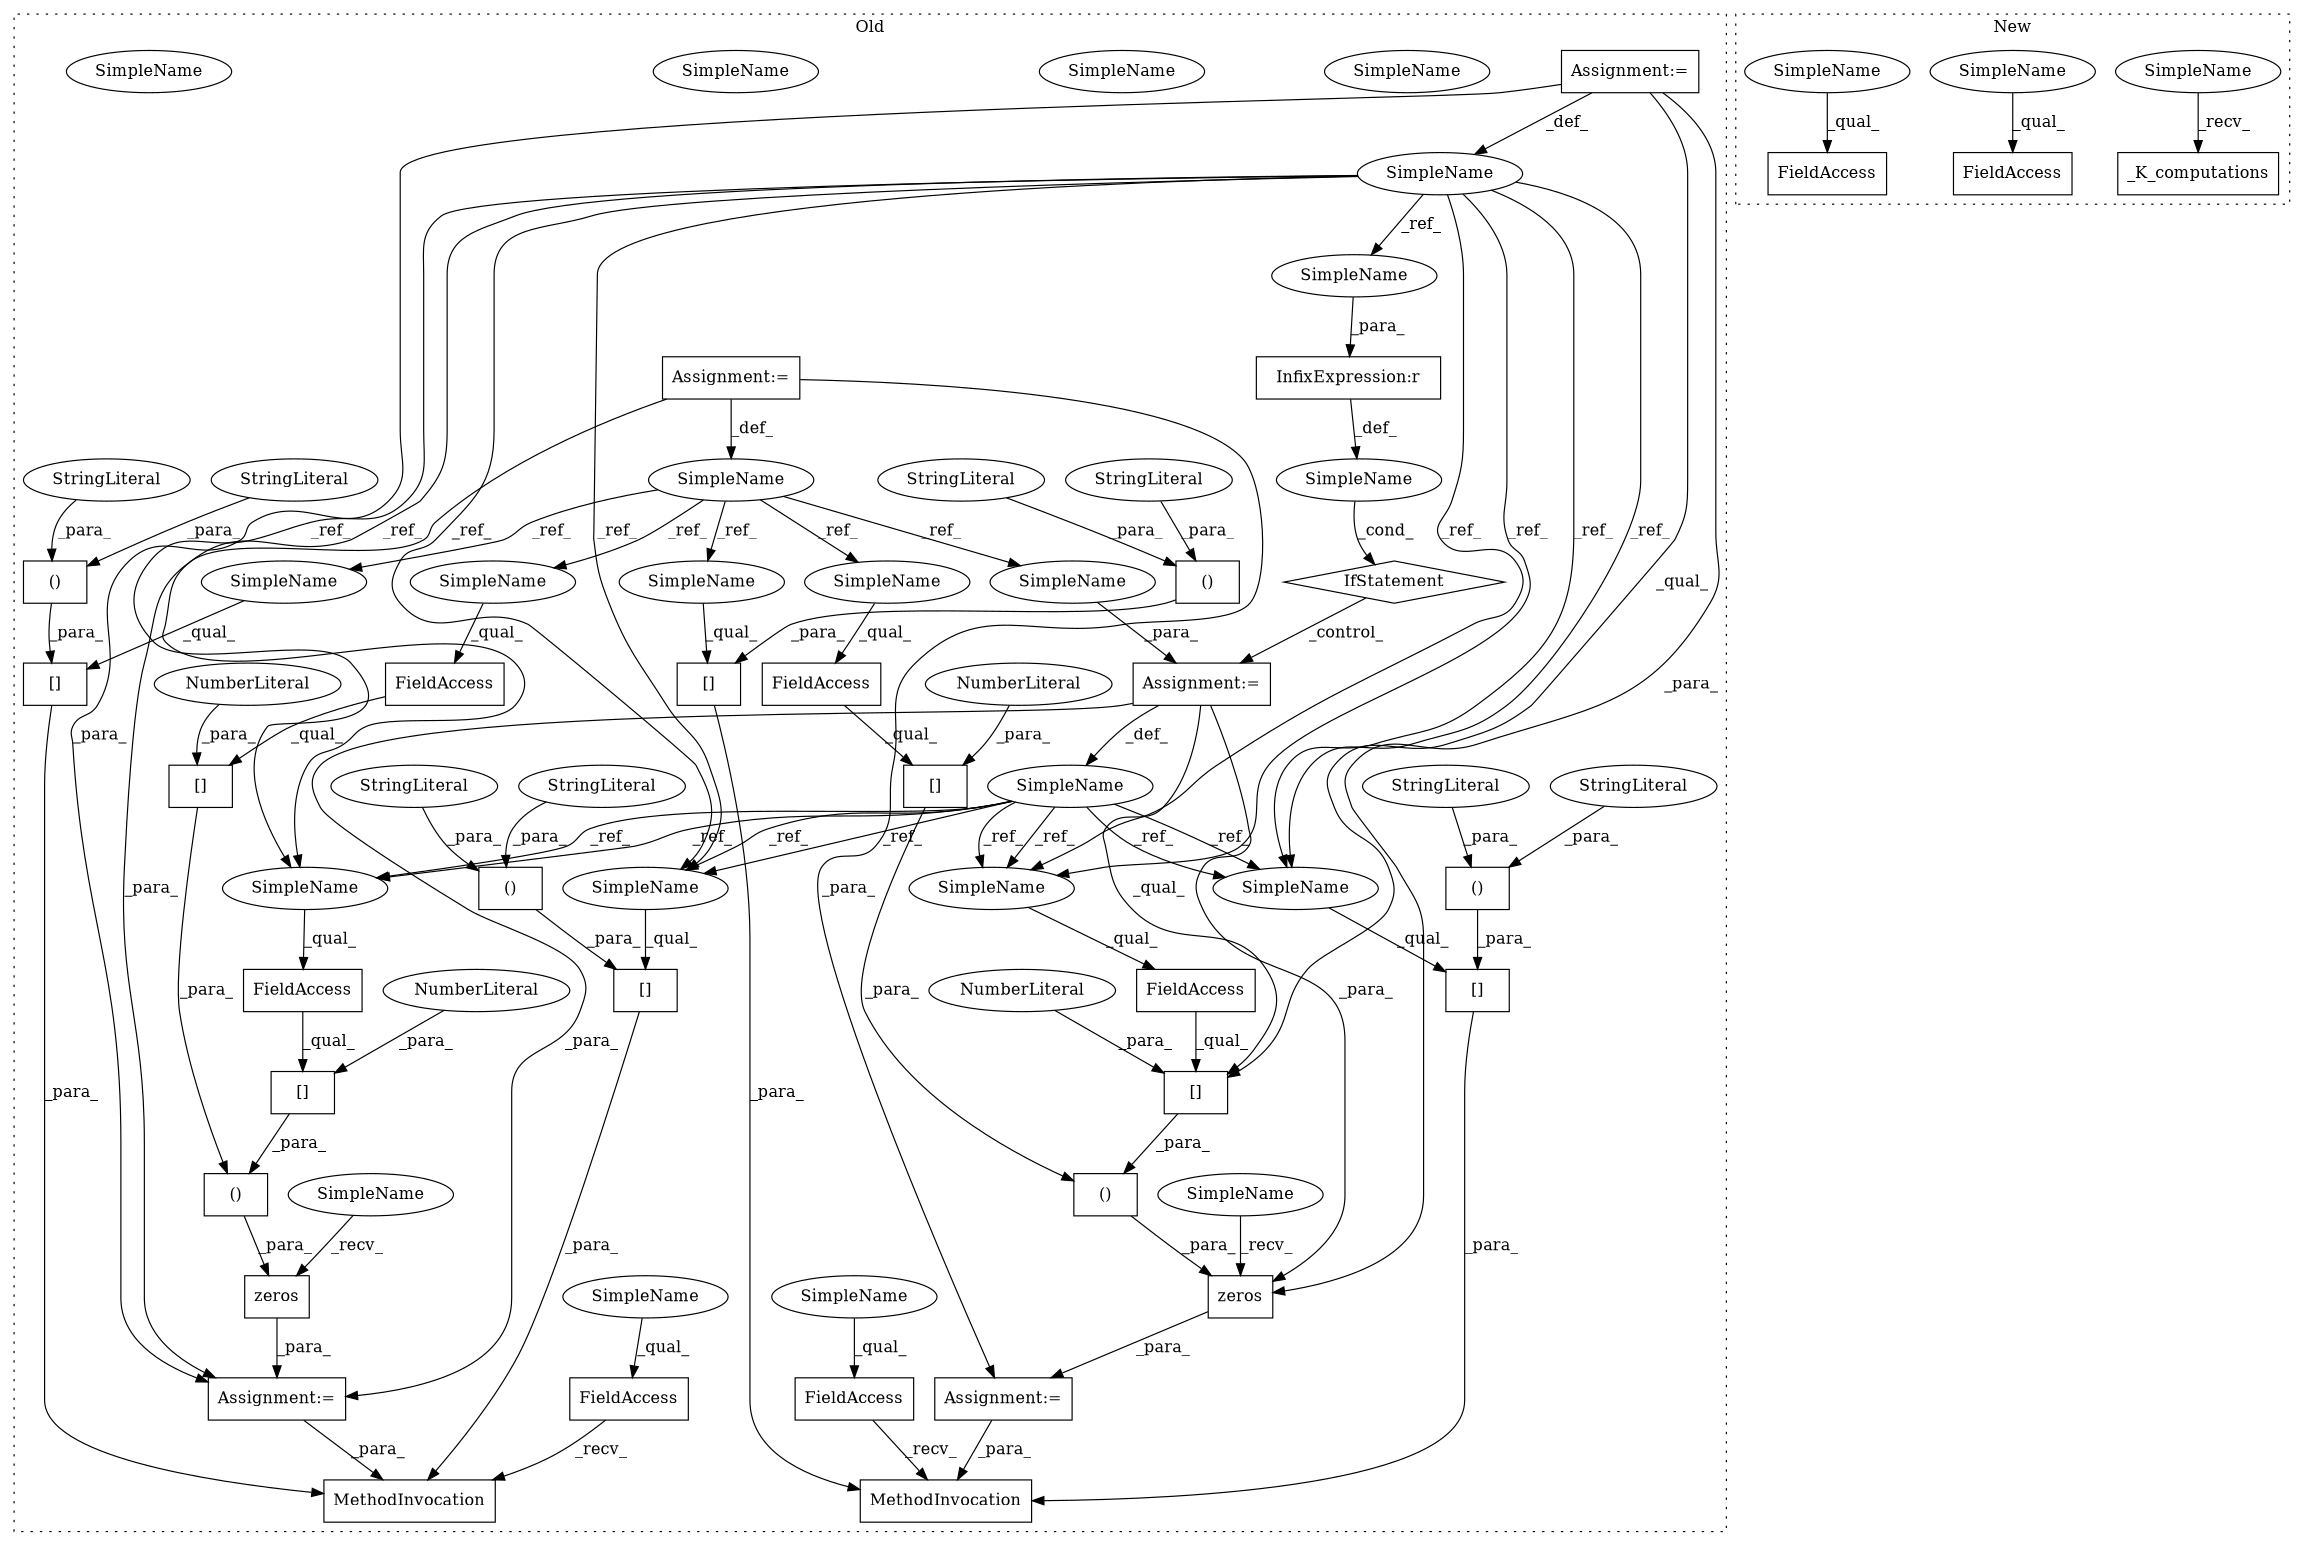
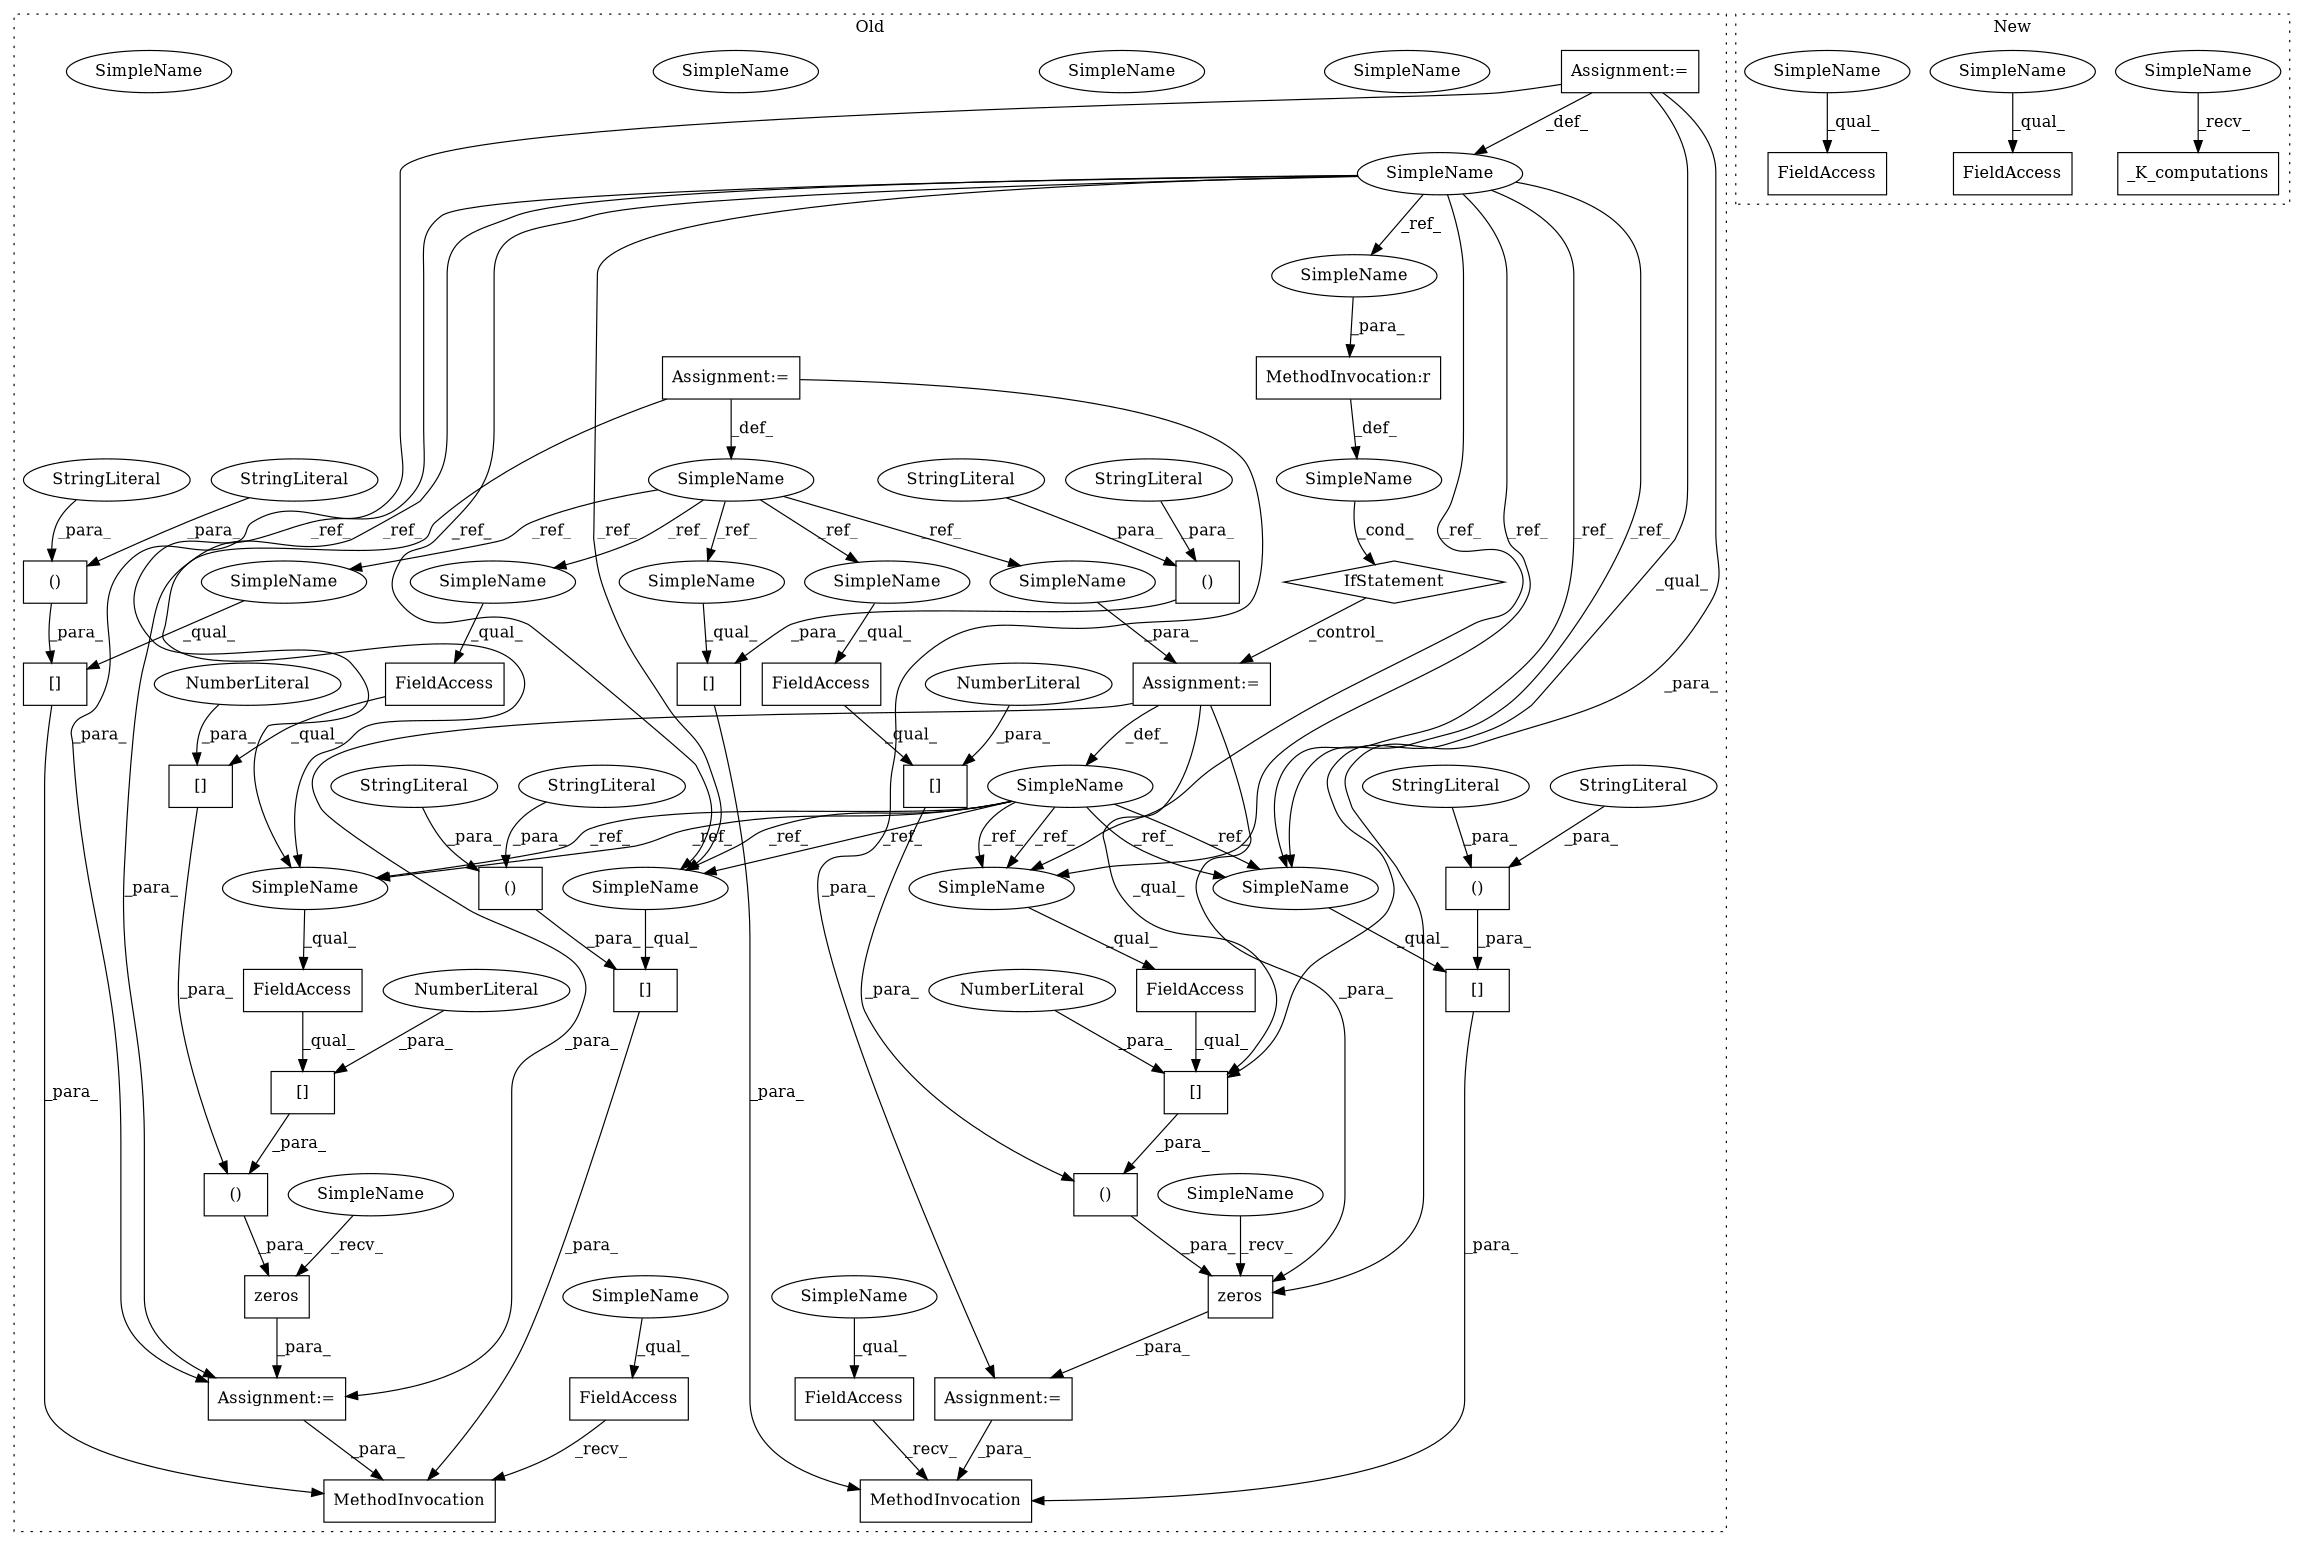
node "InfixExpression:r": label "InfixExpression:r" -> "MethodInvocation:r"
